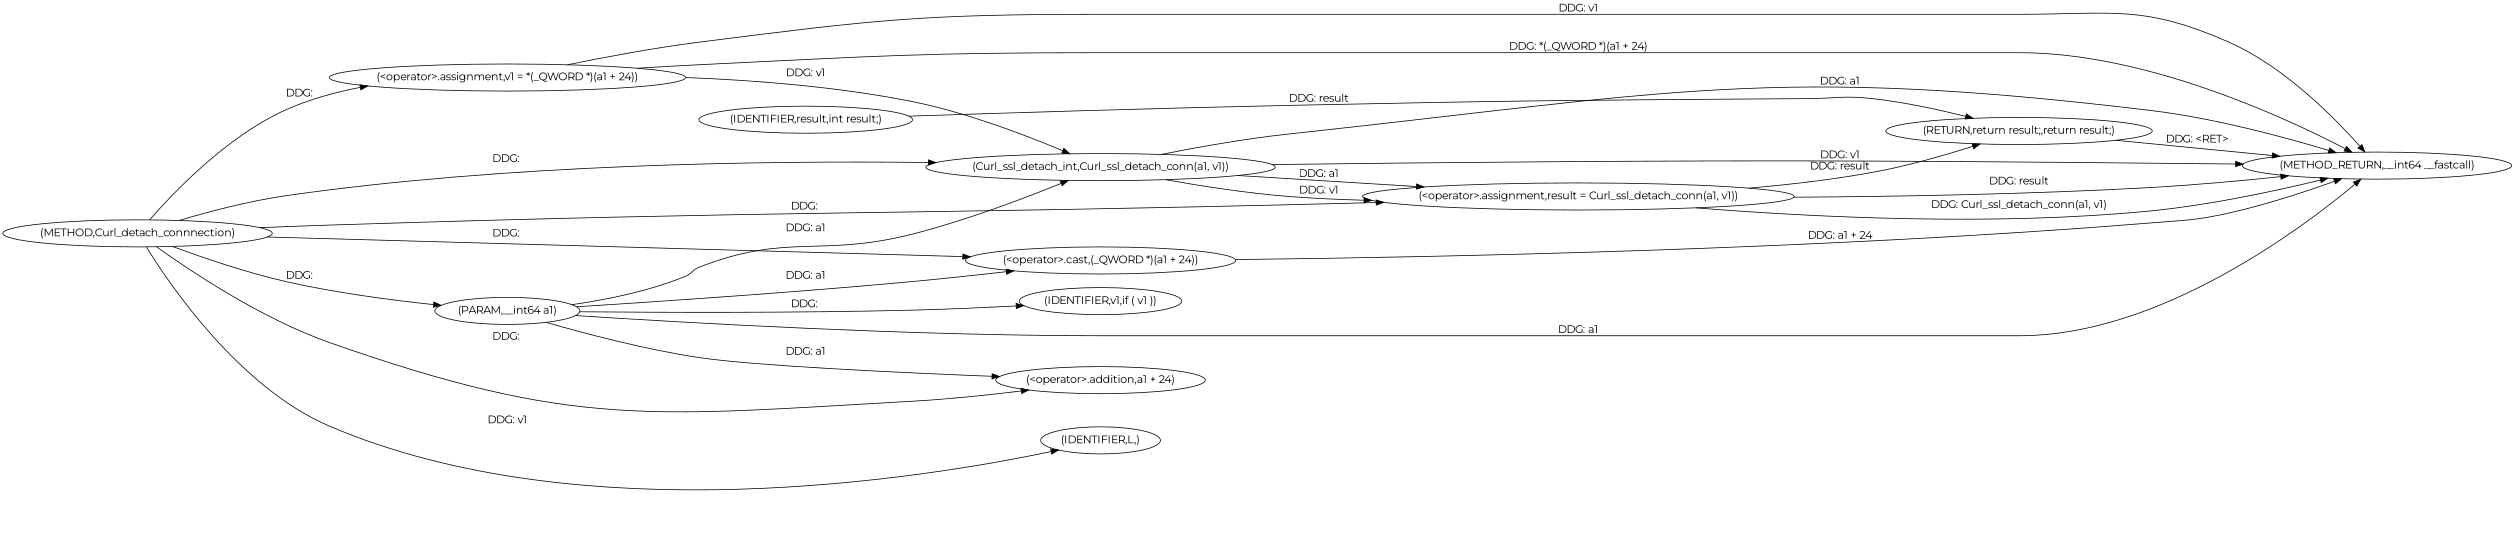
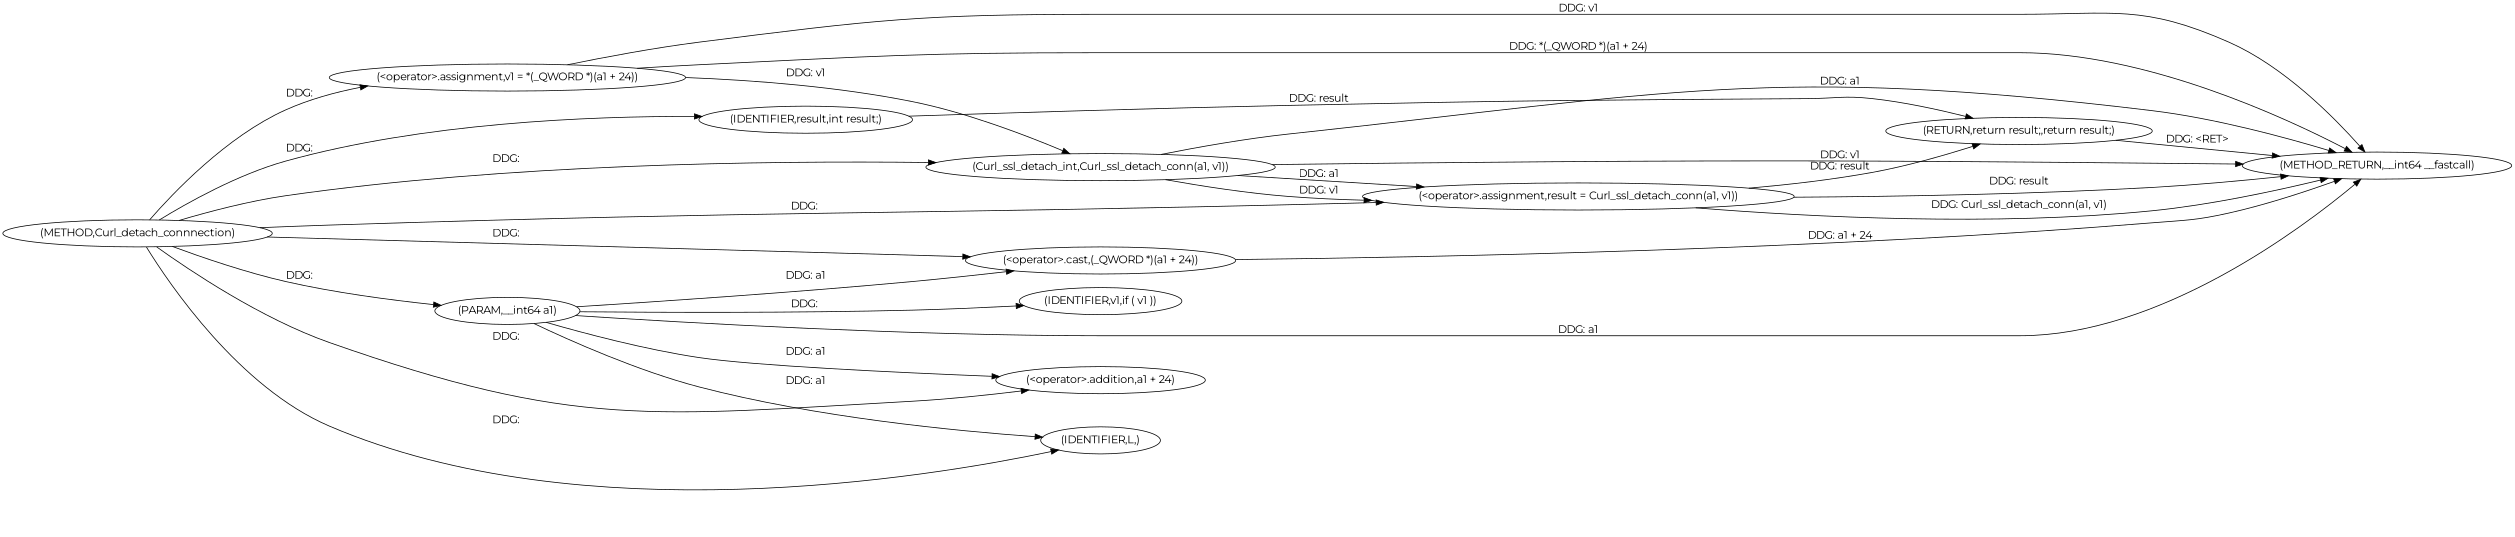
edge "(METHOD,Curl_detach_connnection)" -> "(IDENTIFIER,result,int result;)": added, label "DDG:"
edge "(PARAM,__int64 a1)" -> "(Curl_ssl_detach_int,Curl_ssl_detach_conn(a1, v1))": now "(PARAM,__int64 a1)" -> "(IDENTIFIER,L,)"
edge "(METHOD,Curl_detach_connnection)" -> "(IDENTIFIER,L,)": label "DDG: v1" -> "DDG: "
